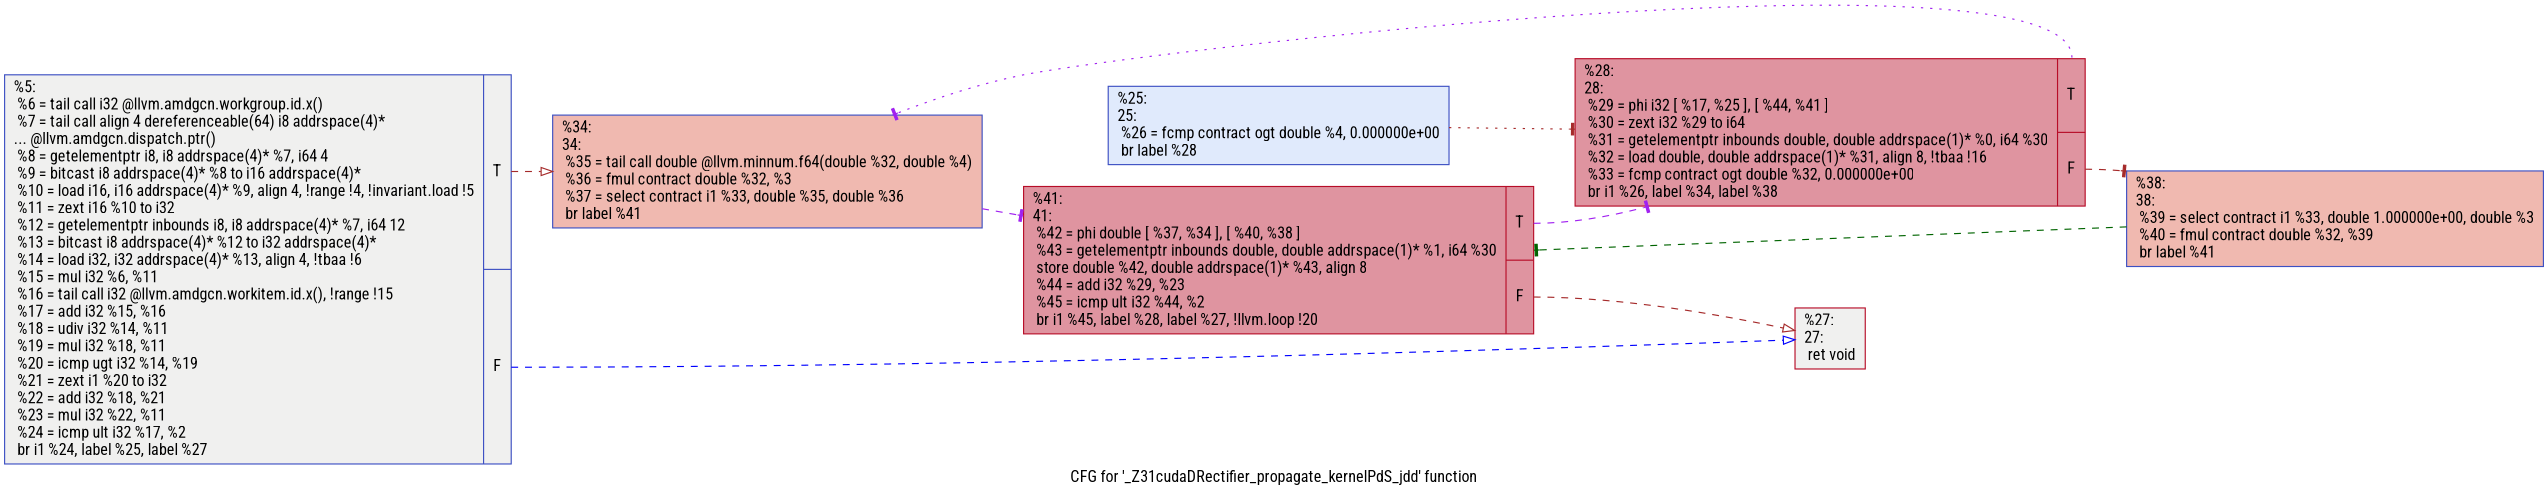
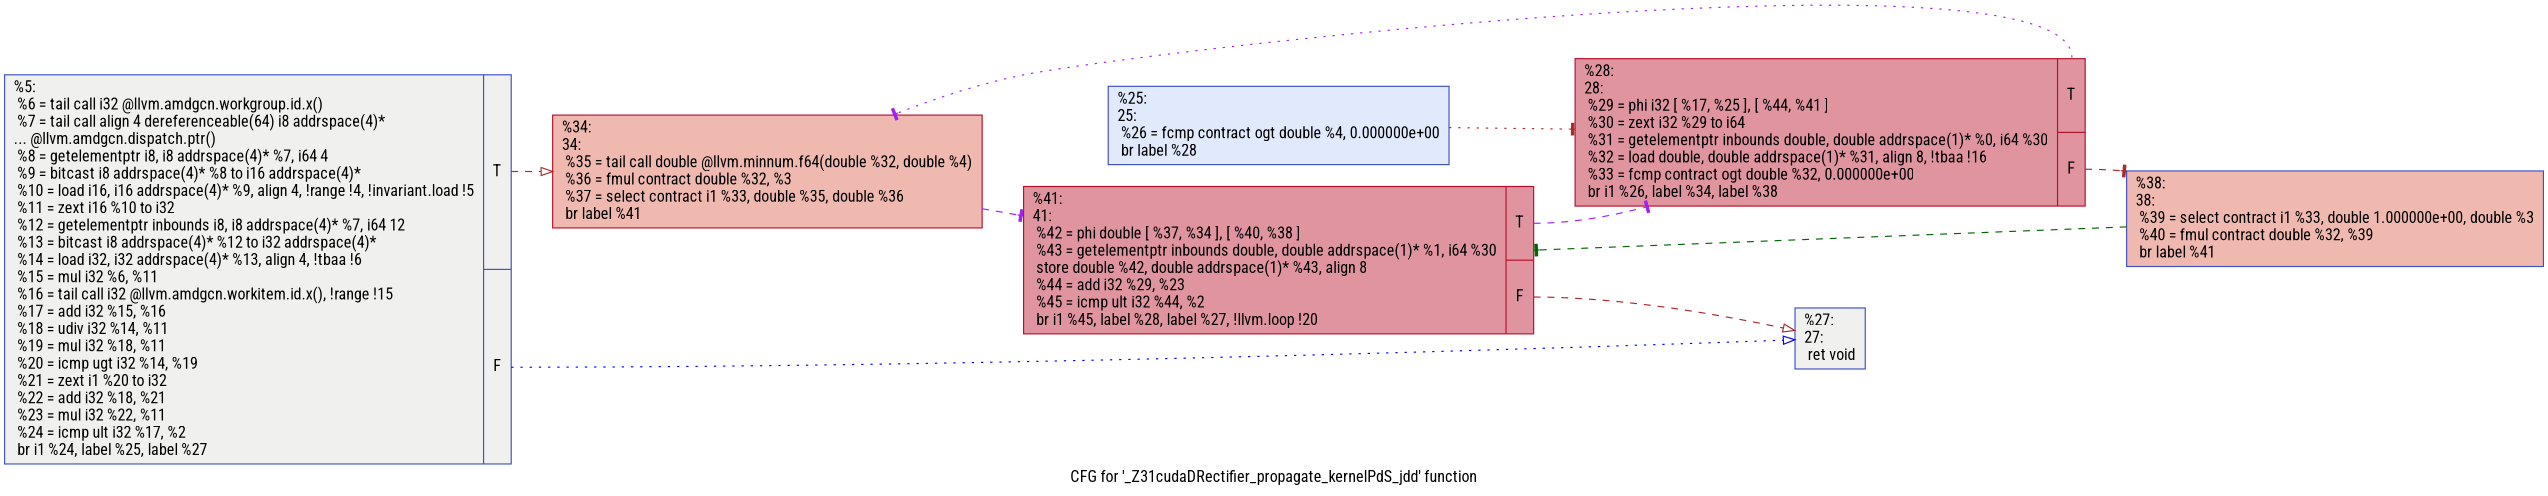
node "%34:": color #3d50c3ff -> #b70d28ff
node "%27:": color #b70d28ff -> #3d50c3ff
edge "%5:" -> "%27:": style dashed -> dotted
